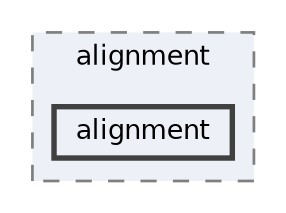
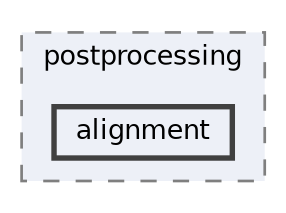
cluster "alignment": label "alignment" -> "postprocessing"
